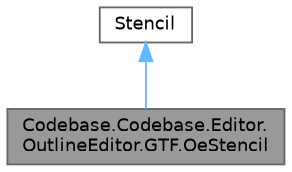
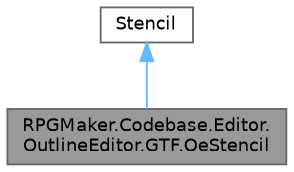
node "Codebase.Codebase.Editor. OutlineEditor.GTF.OeStencil": label "Codebase.Codebase.Editor. OutlineEditor.GTF.OeStencil" -> "RPGMaker.Codebase.Editor. OutlineEditor.GTF.OeStencil"
